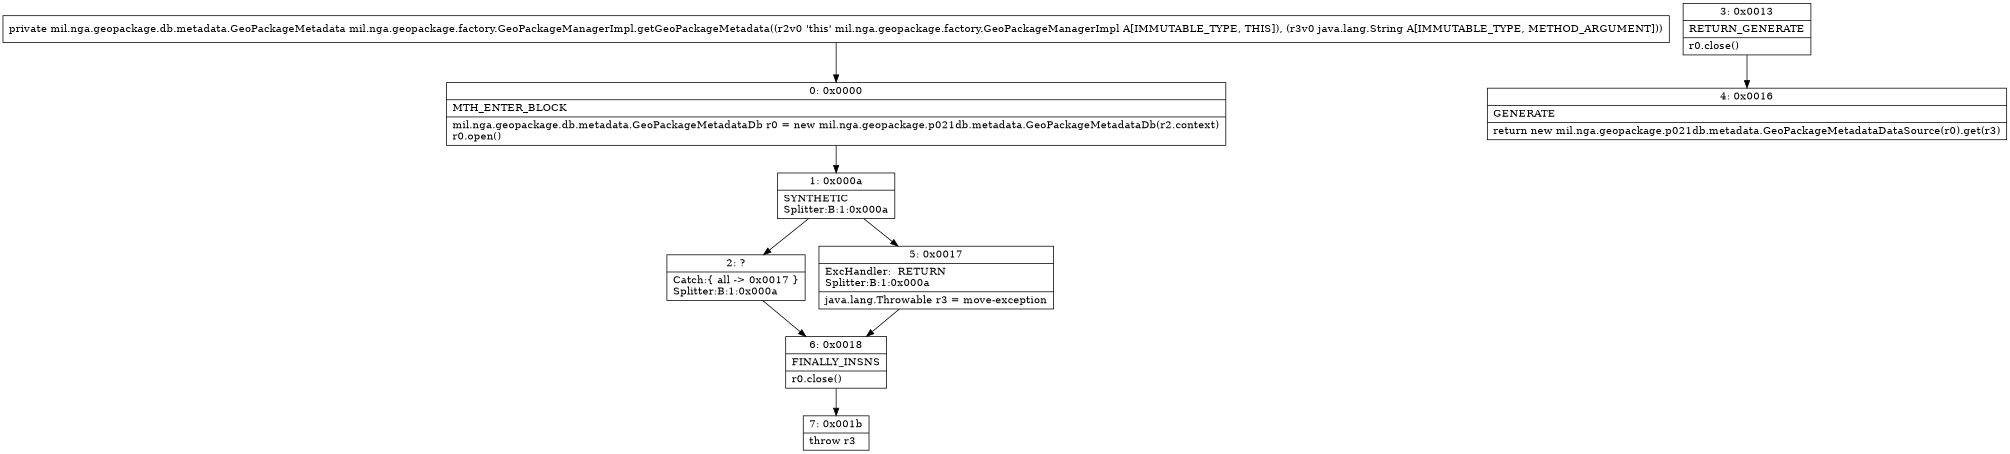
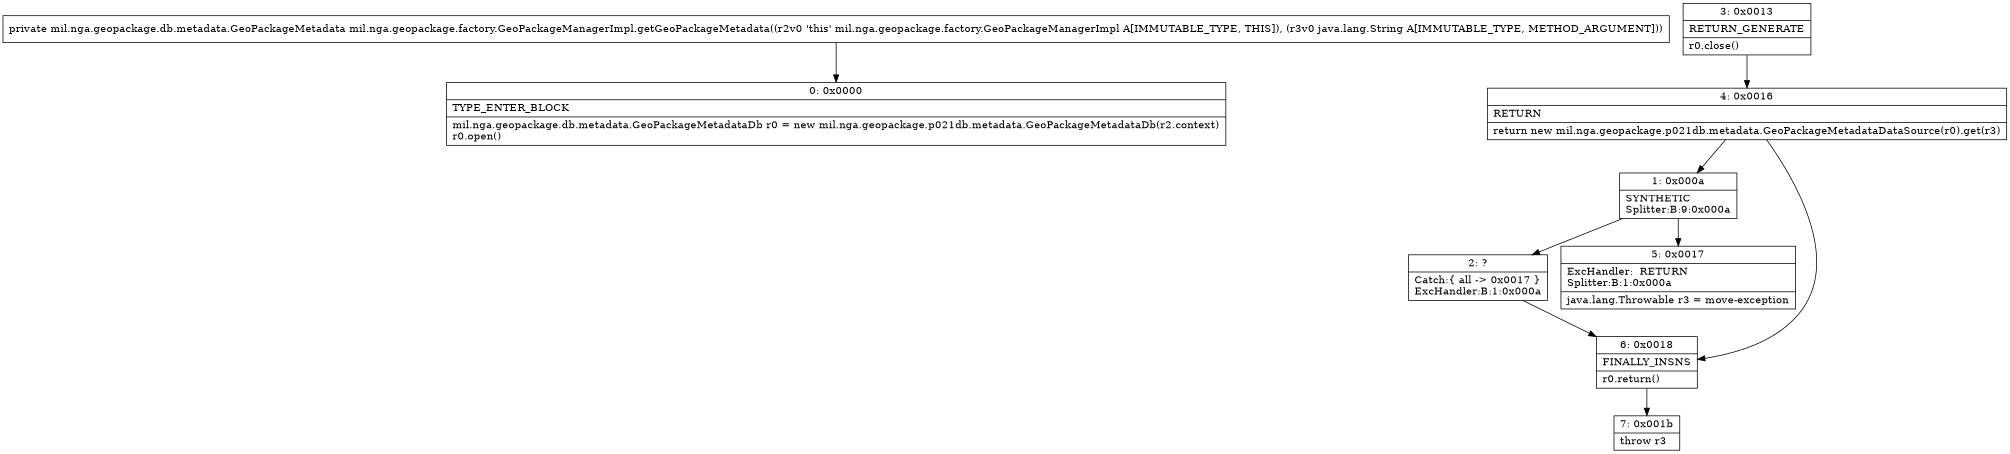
node "0: 0x0000": text "MTH_ENTER_BLOCK" -> "TYPE_ENTER_BLOCK"
node "4: 0x0016": text "GENERATE" -> "RETURN"
edge "0: 0x0000" -> "1: 0x000a": now "4: 0x0016" -> "1: 0x000a"
node "1: 0x000a": text "Splitter:B:1:0x000a" -> "Splitter:B:9:0x000a"
node "2: ?": text "Splitter:B:1:0x000a" -> "ExcHandler:B:1:0x000a"
edge "5: 0x0017" -> "6: 0x0018": now "4: 0x0016" -> "6: 0x0018"
node "6: 0x0018": text "r0.close()" -> "r0.return()"
